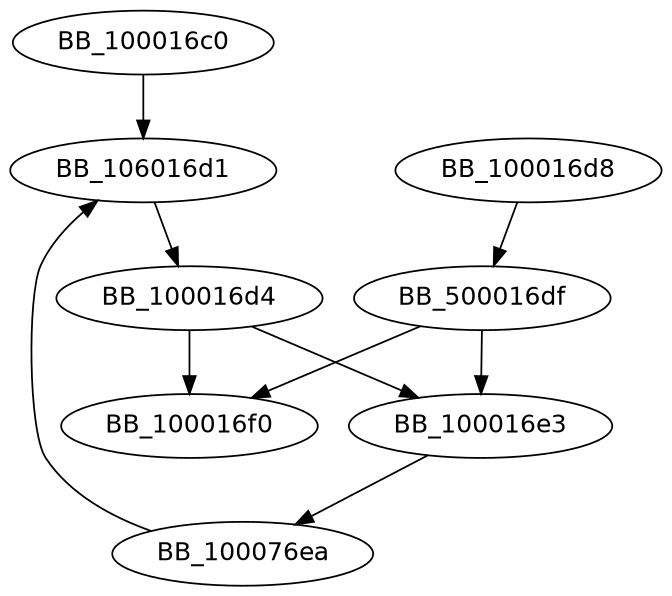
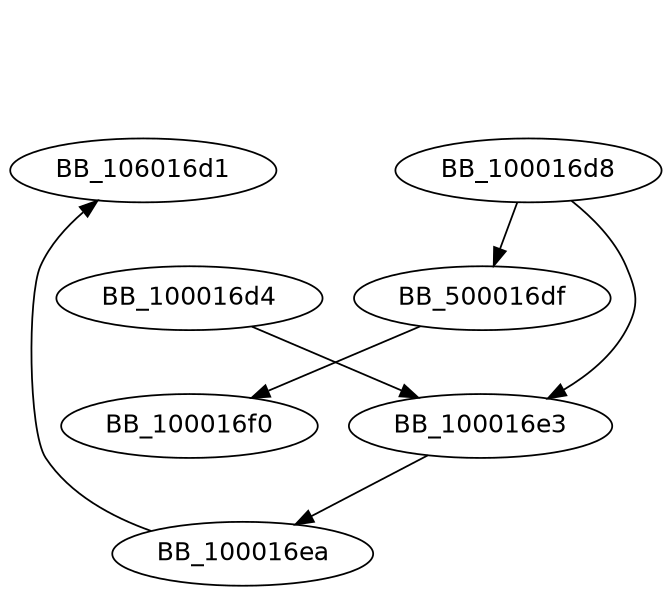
node "BB_100016c0": removed
edge "BB_106016d1" -> "BB_100016d4": removed
edge "BB_100016d4" -> "BB_100016f0": removed
edge "BB_500016df" -> "BB_100016e3": now "BB_100016d8" -> "BB_100016e3"
node "BB_100076ea": label "BB_100076ea" -> "BB_100016ea"
